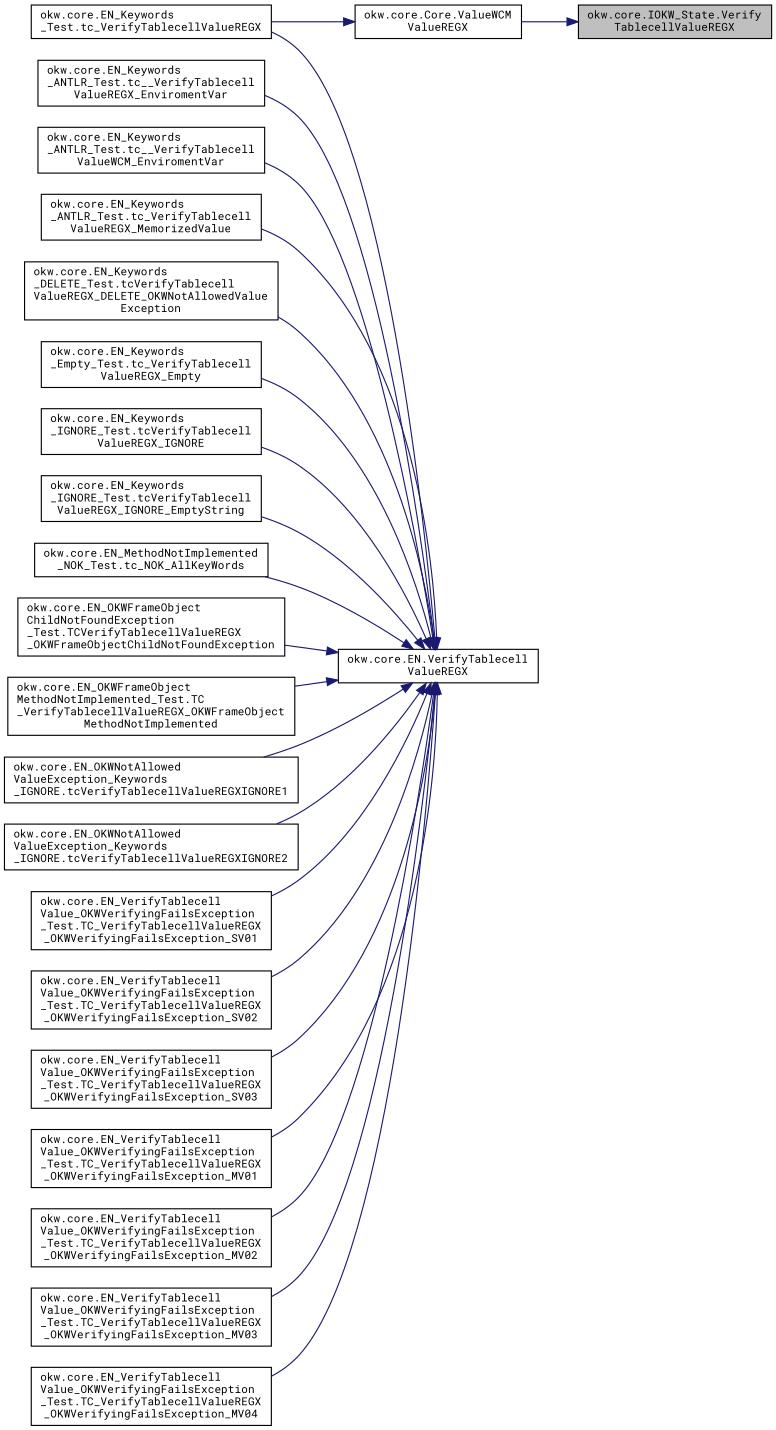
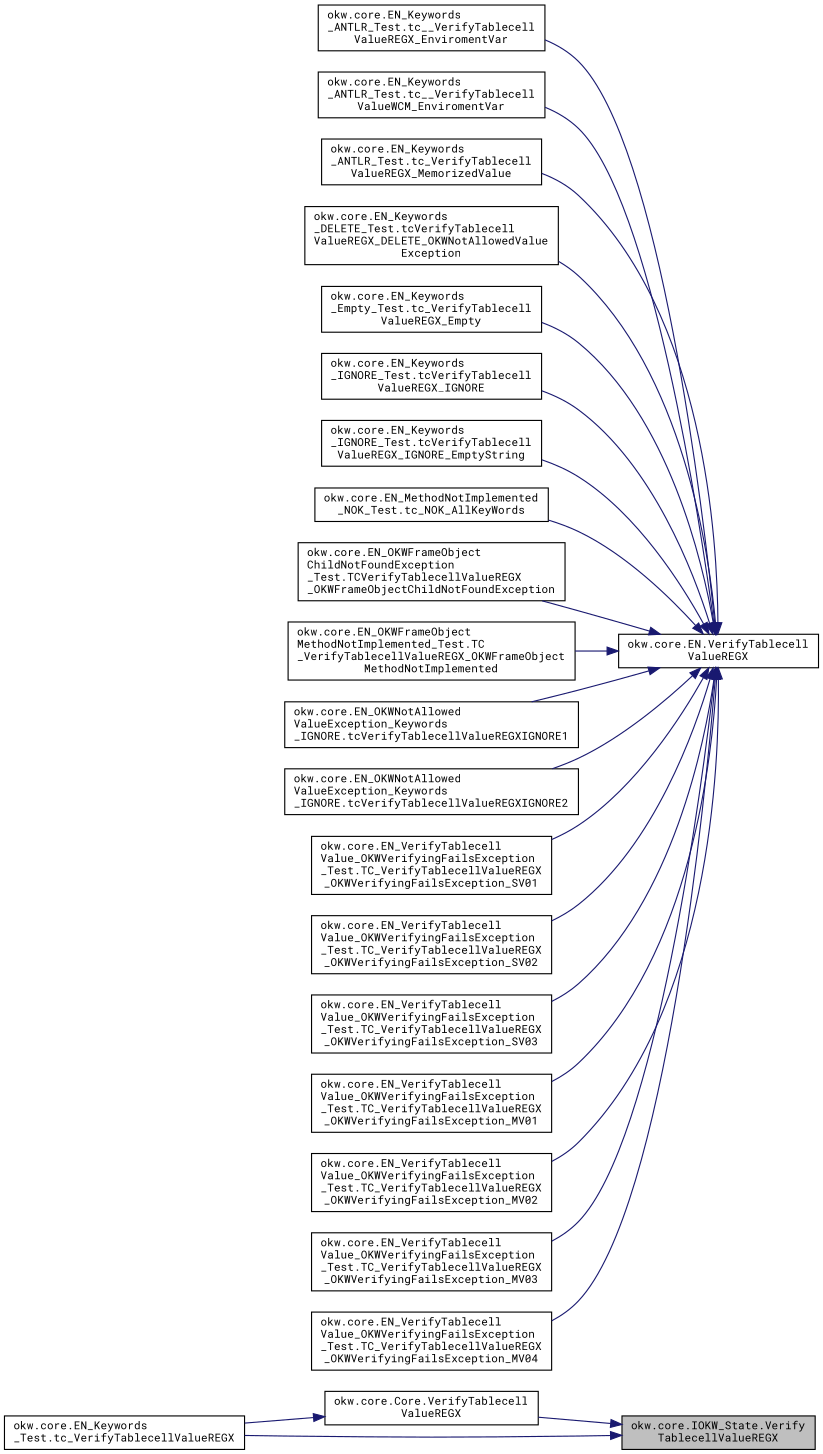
node "okw.core.Core.ValueWCM ValueREGX": label "okw.core.Core.ValueWCM ValueREGX" -> "okw.core.Core.VerifyTablecell ValueREGX"
edge "okw.core.EN_Keywords _Test.tc_VerifyTablecellValueREGX" -> "okw.core.EN.VerifyTablecell ValueREGX": now "okw.core.EN_Keywords _Test.tc_VerifyTablecellValueREGX" -> "okw.core.IOKW_State.Verify TablecellValueREGX"
